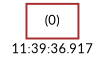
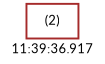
node "(0)": label "(0)" -> "(2)"
